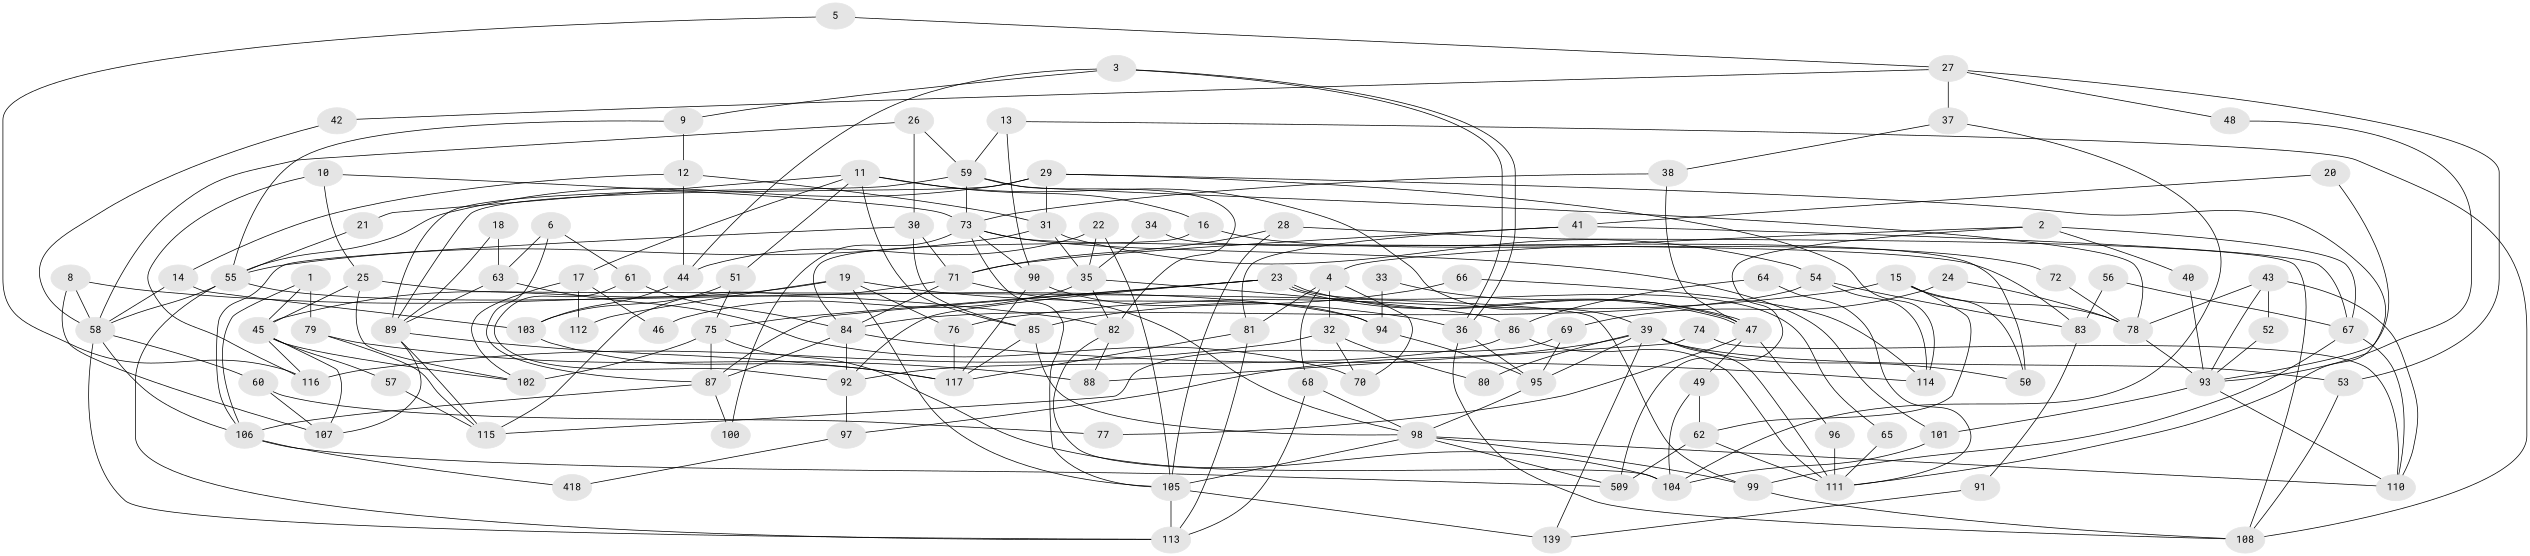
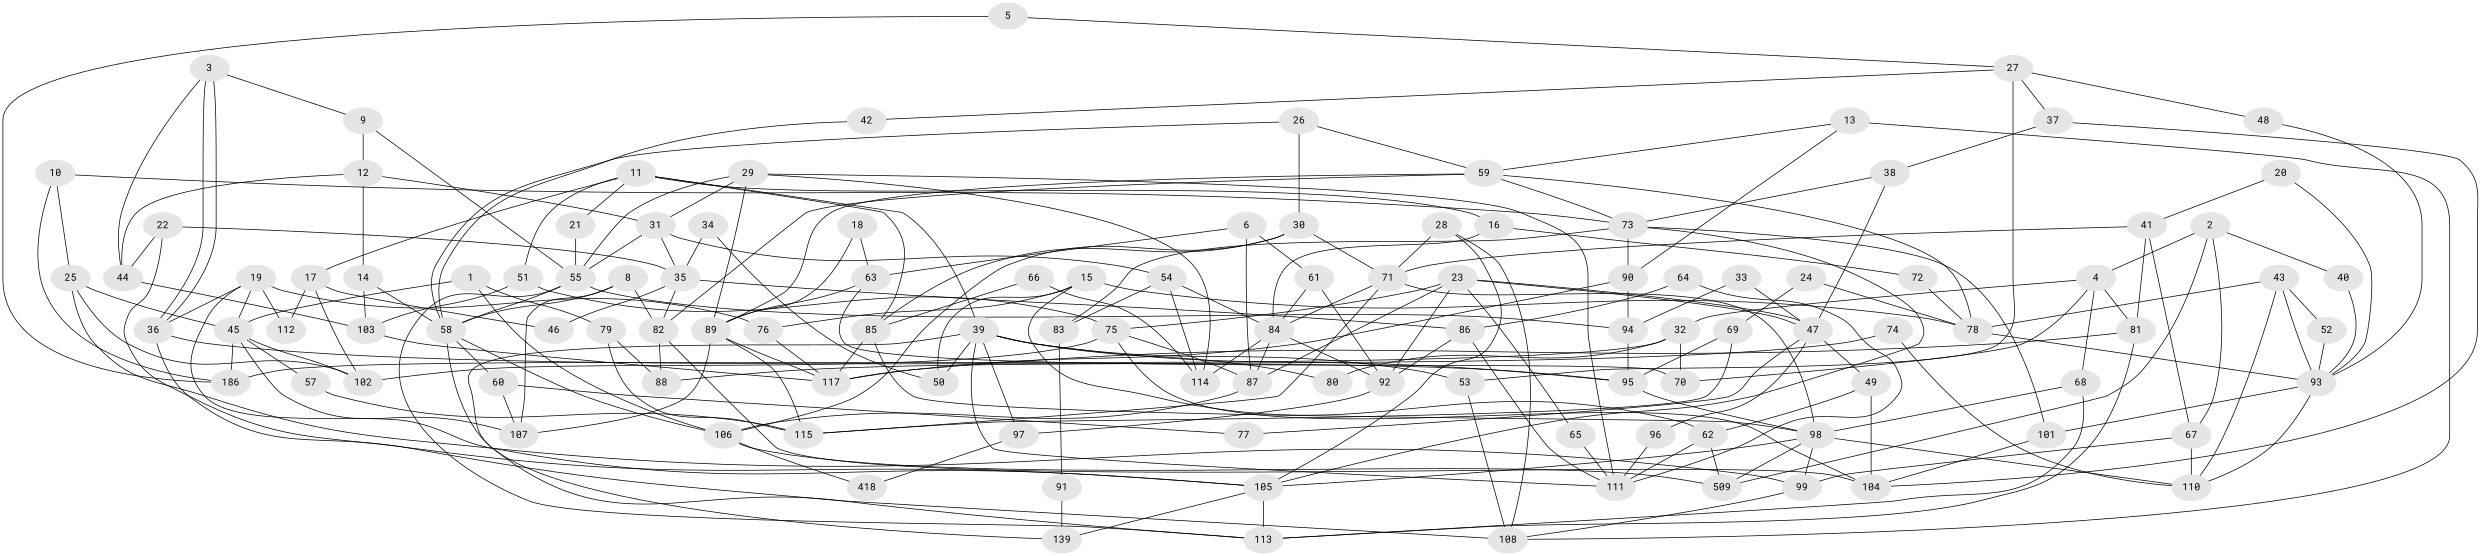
node "56": removed
node "116": label "116" -> "186"
node "100": removed
